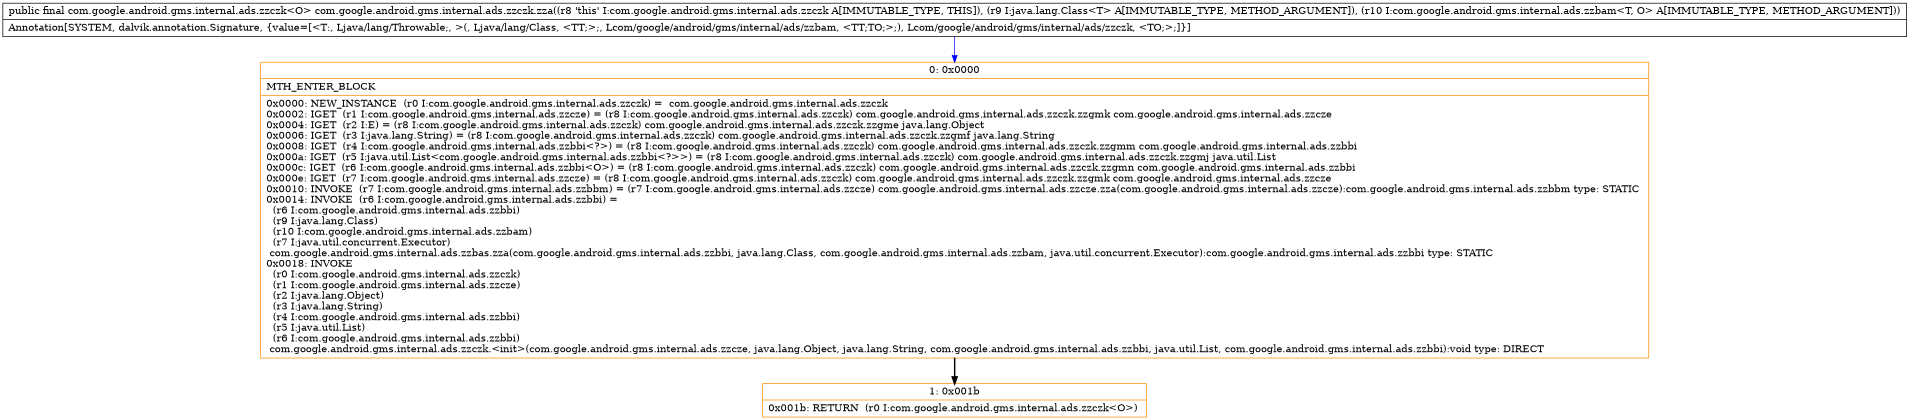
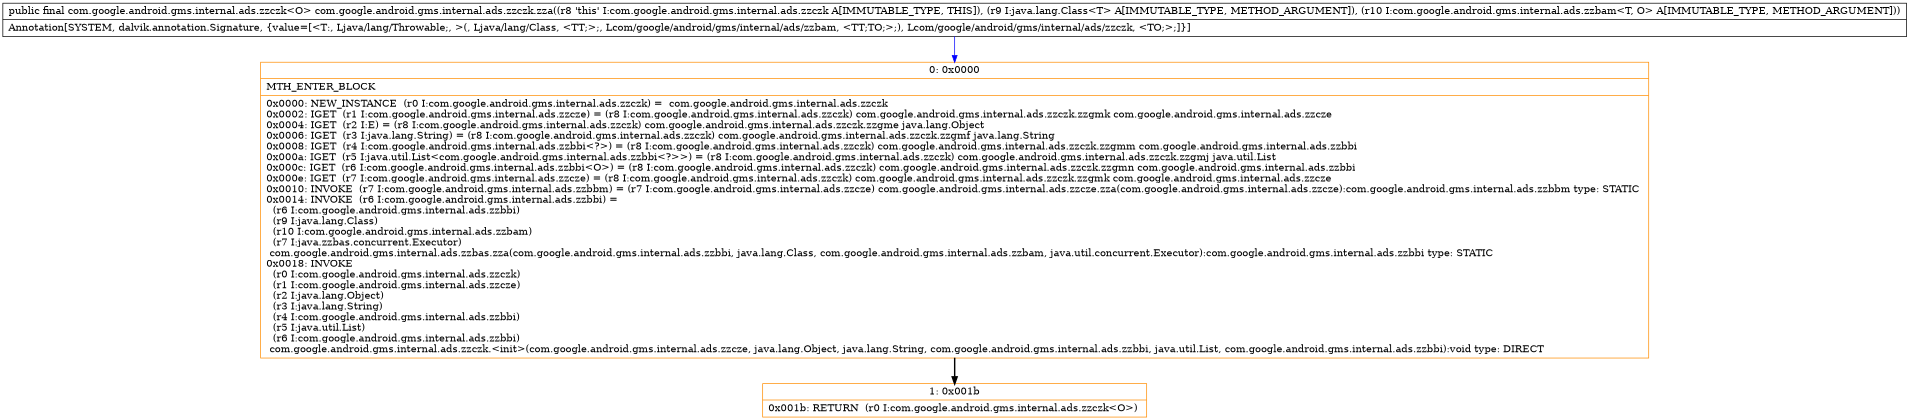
node "0: 0x0000": text "(r7 I:java.util.concurrent.Executor)" -> "(r7 I:java.zzbas.concurrent.Executor)"
